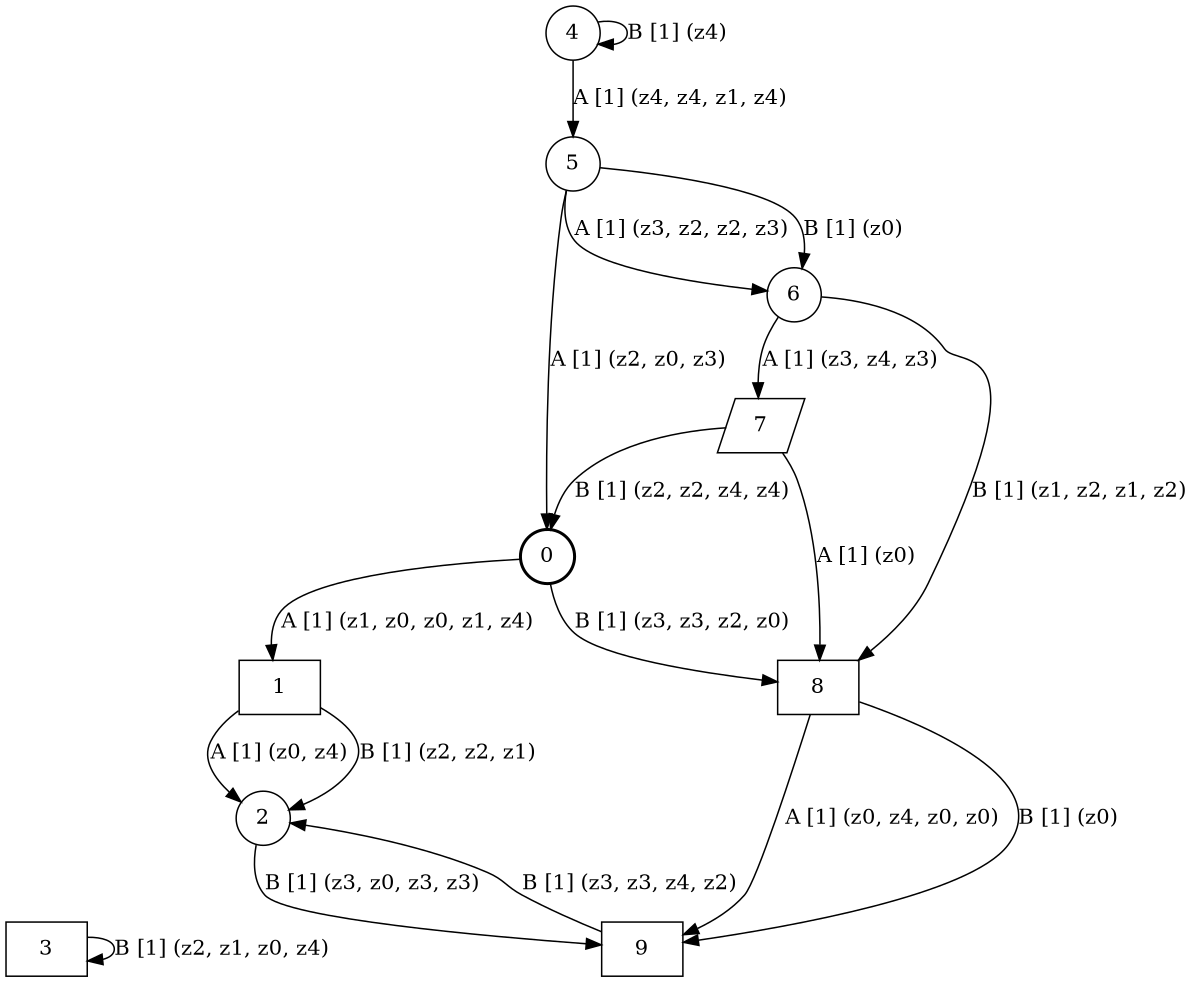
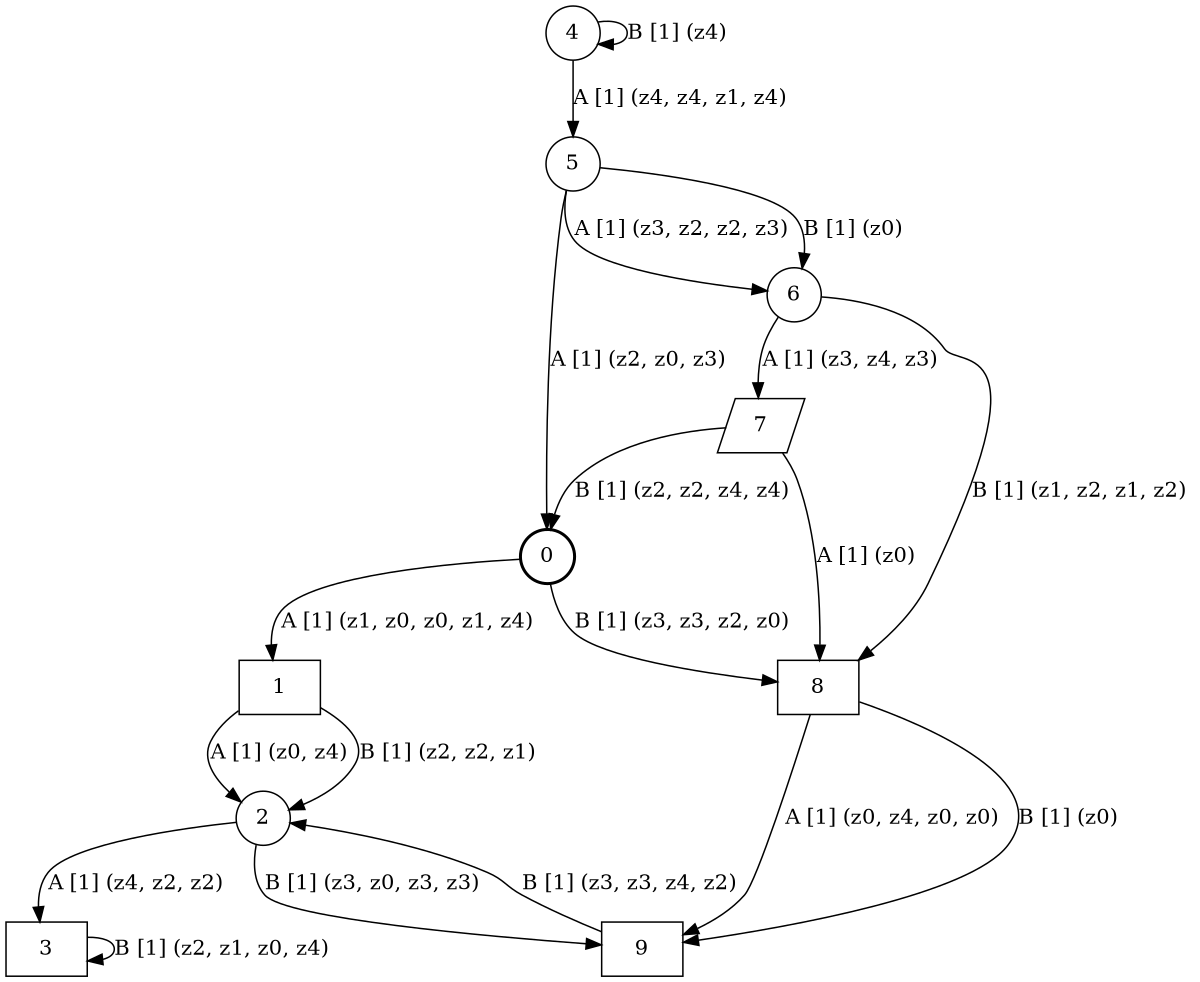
edge "2" -> "3": added, label "A [1] (z4, z2, z2)"
